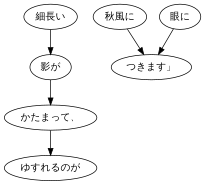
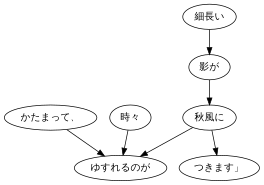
node "眼に": removed
edge "影が" -> "かたまって、": now "影が" -> "秋風に"
node "時々": added
edge "秋風に" -> "ゆすれるのが": added
